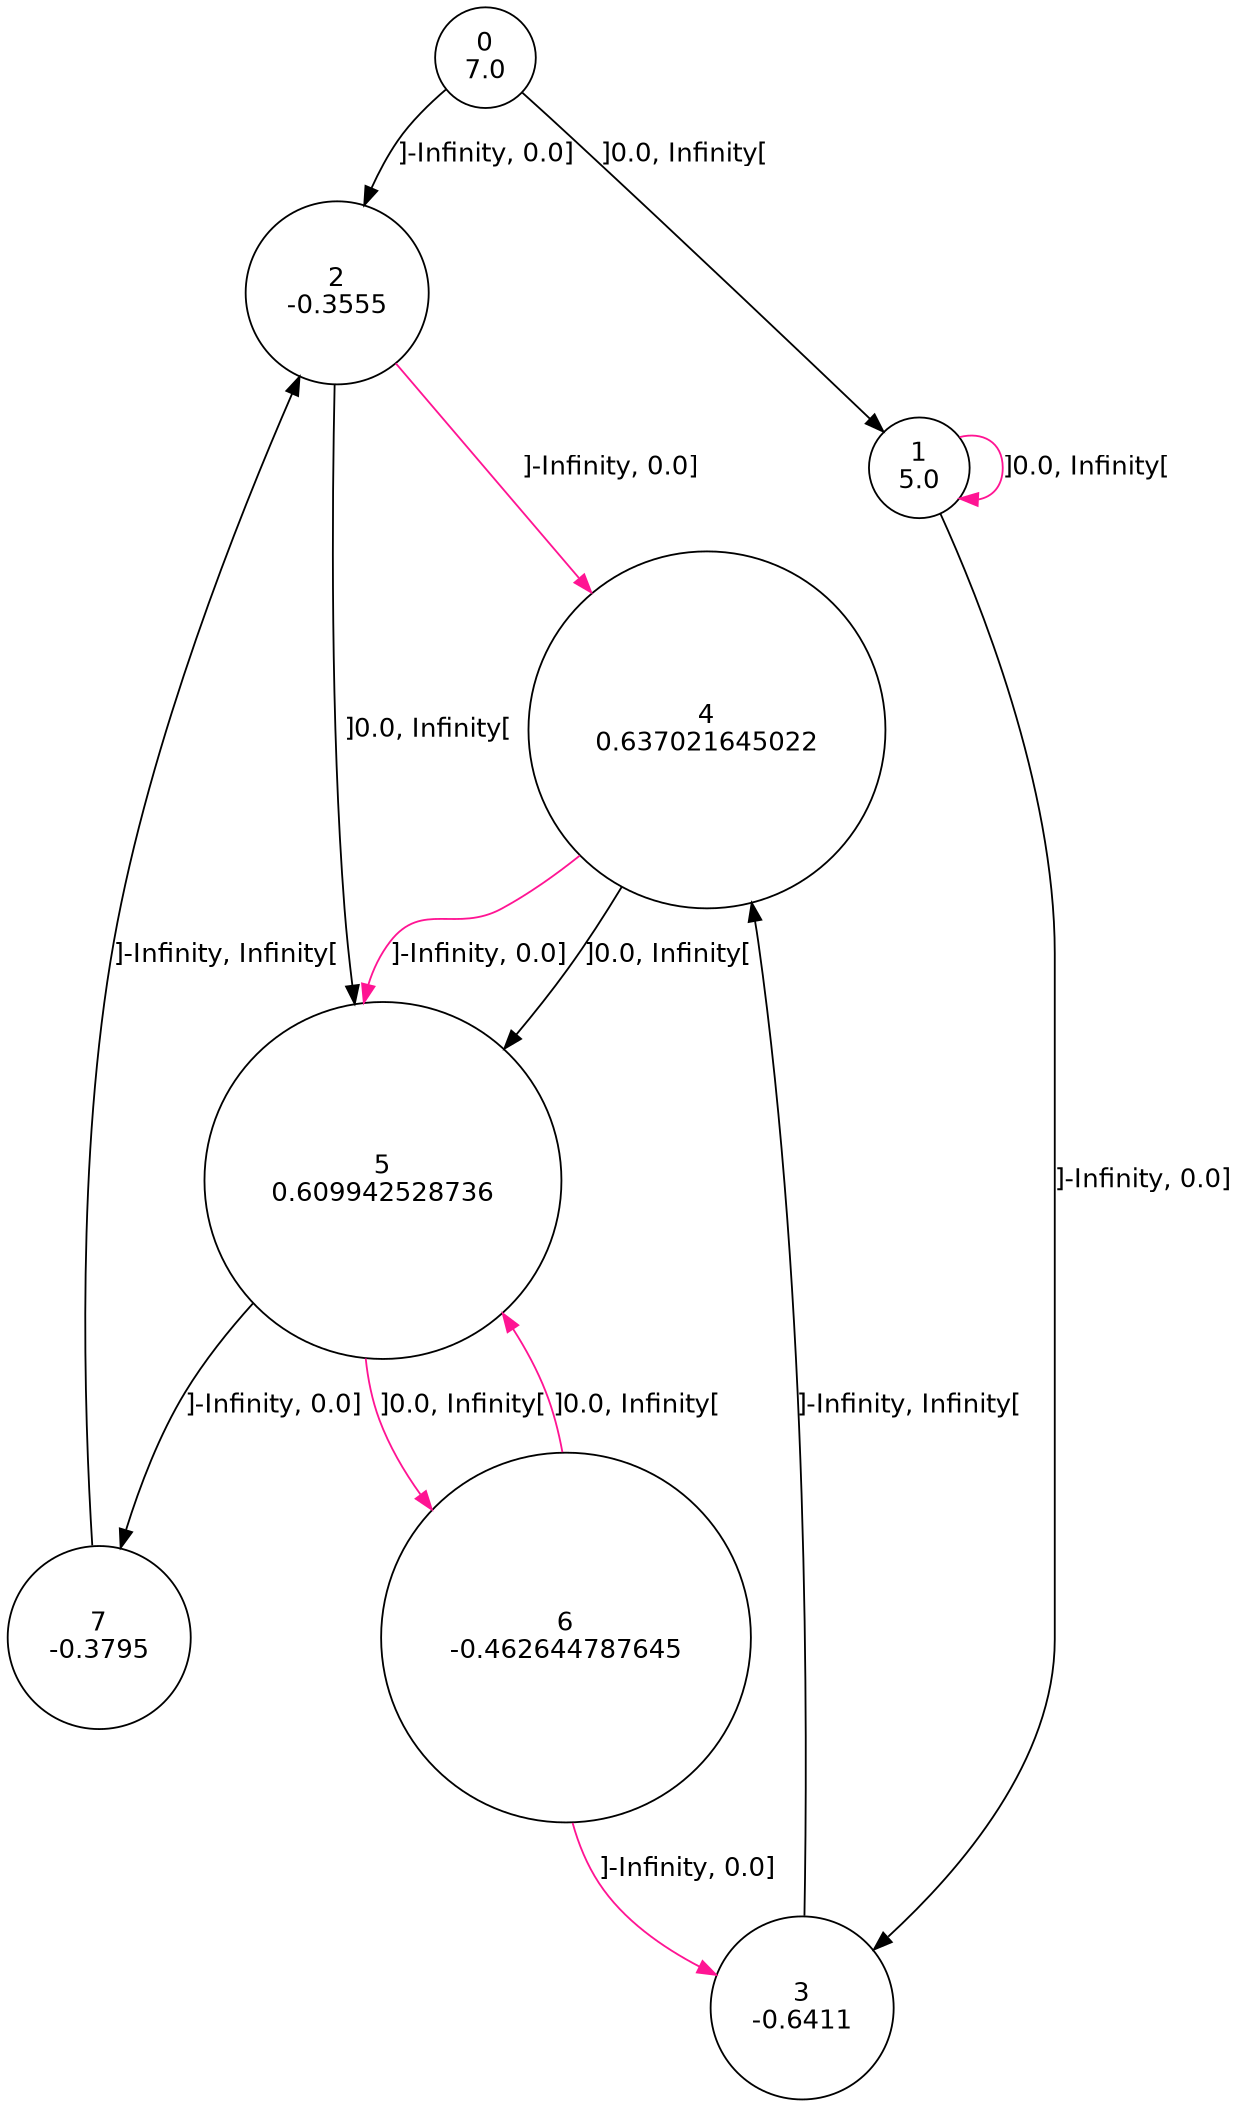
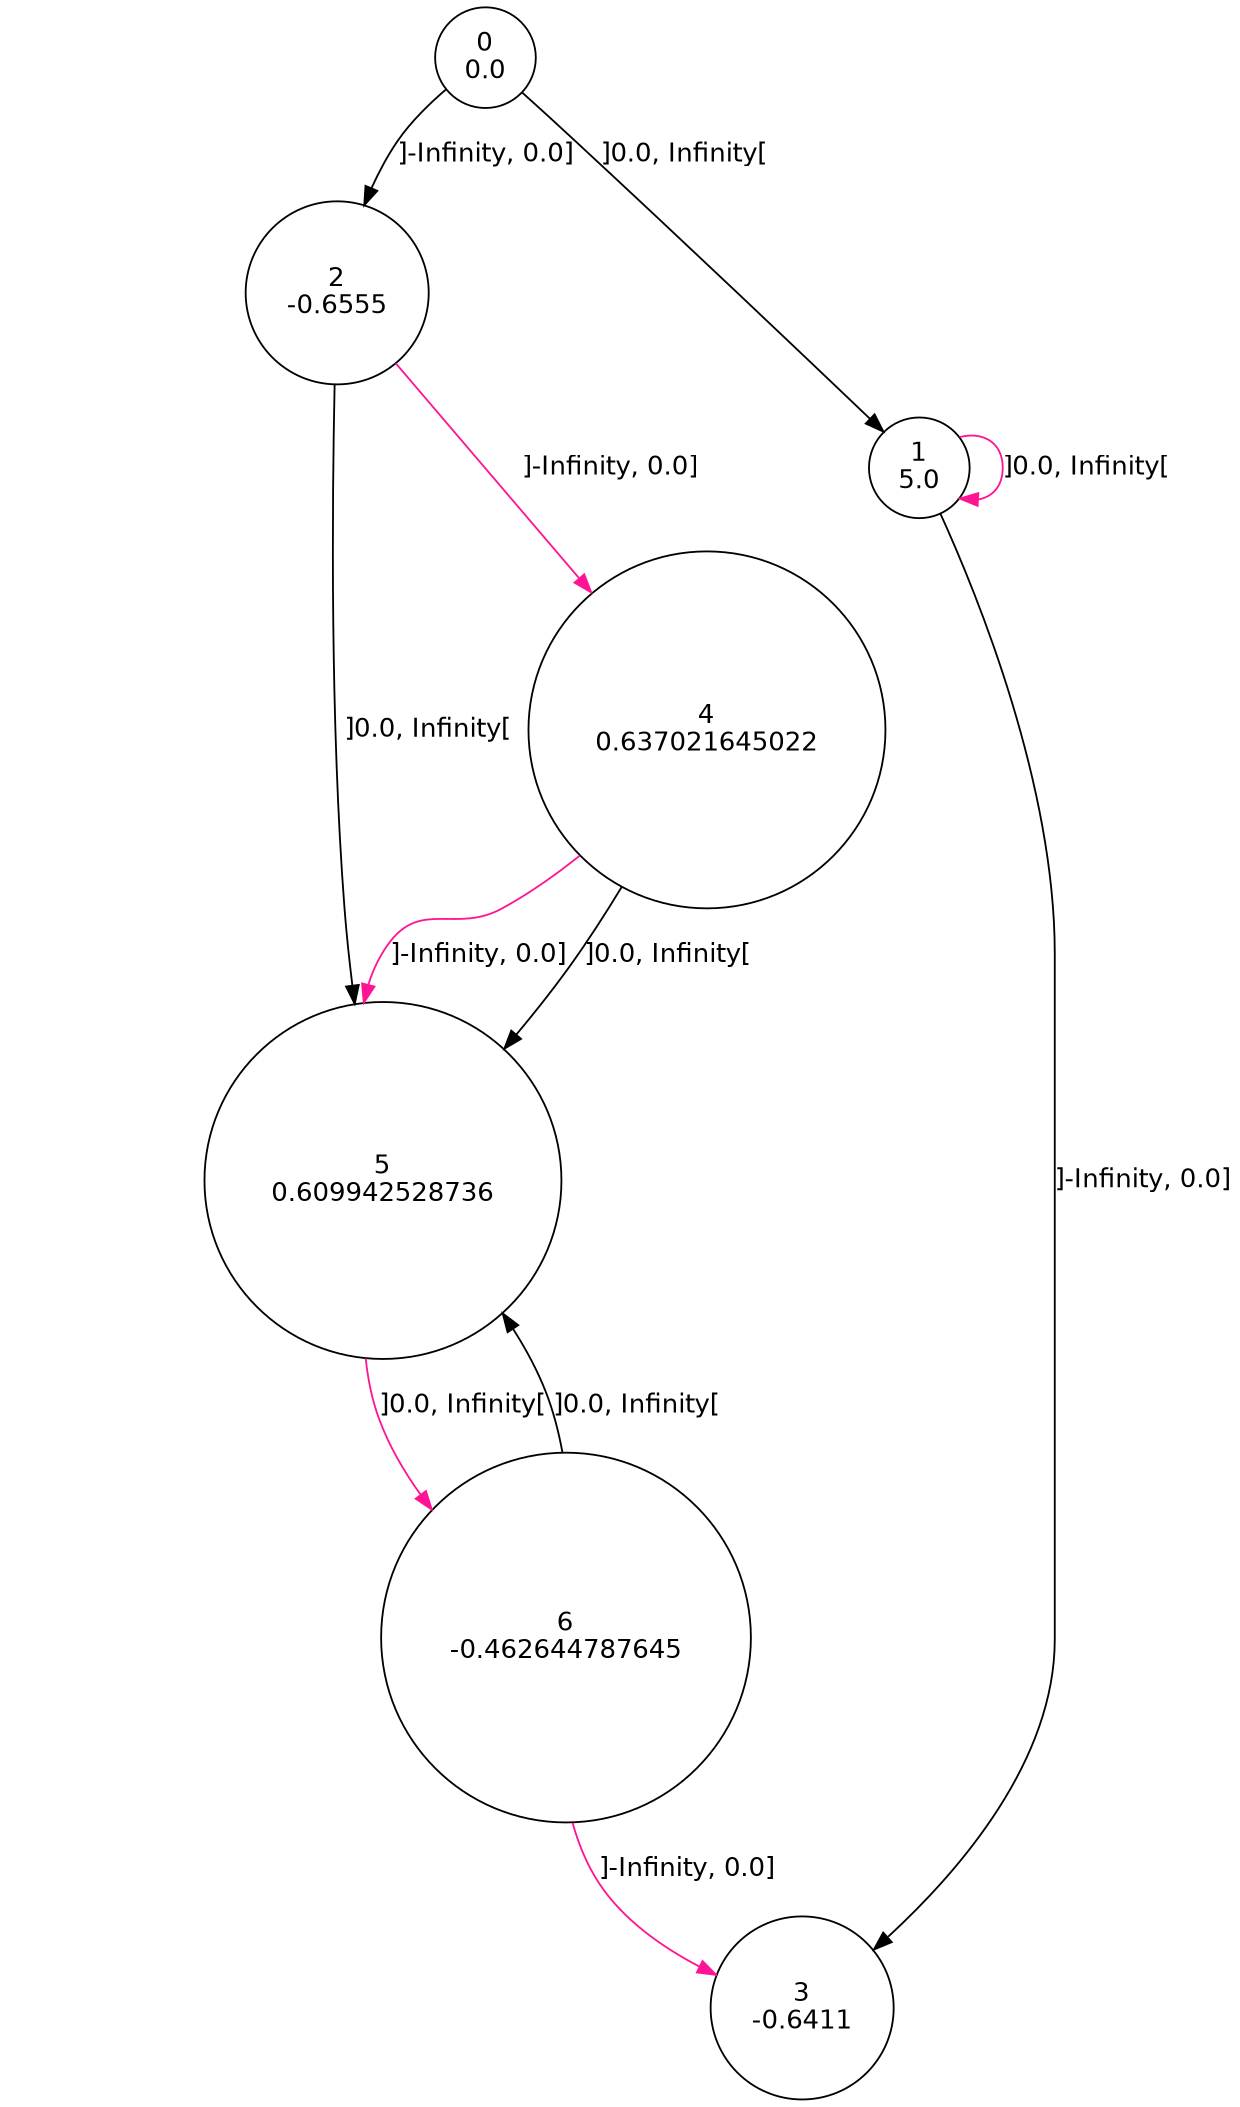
node "0 7.0": label "0 7.0" -> "0 0.0"
node "2 -0.3555": label "2 -0.3555" -> "2 -0.6555"
edge "6 -0.462644787645" -> "5 0.609942528736": color deeppink -> black
edge "3 -0.6411" -> "4 0.637021645022": removed, label "]-Infinity, Infinity["
node "7 -0.3795": removed
